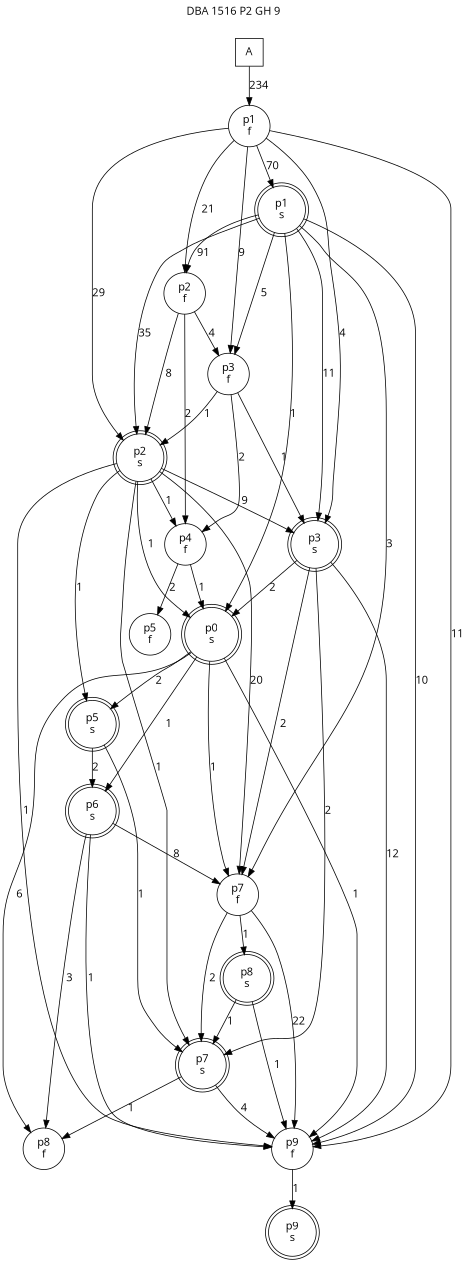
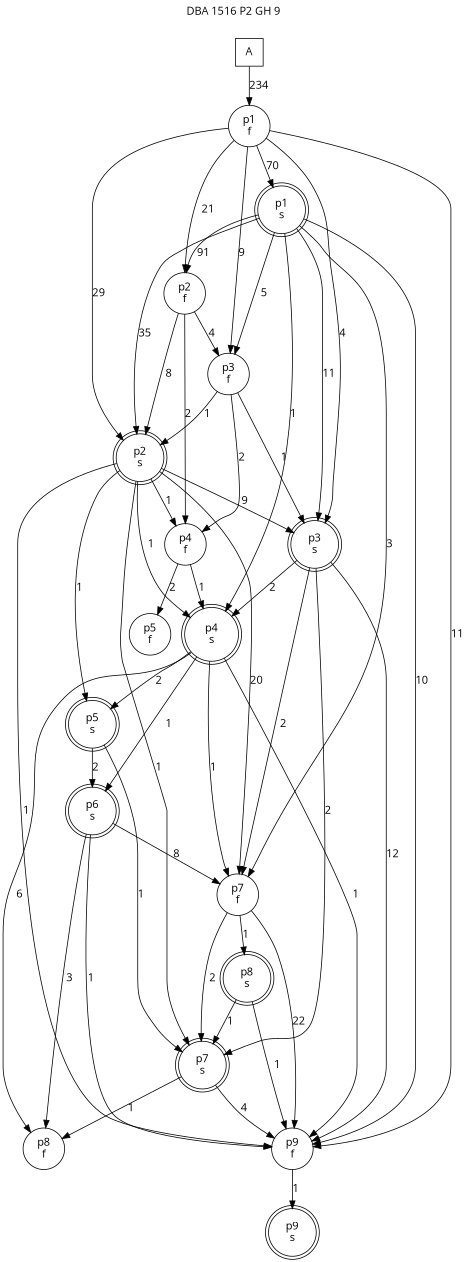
node "p0 s": label "p0 s" -> "p4 s"
